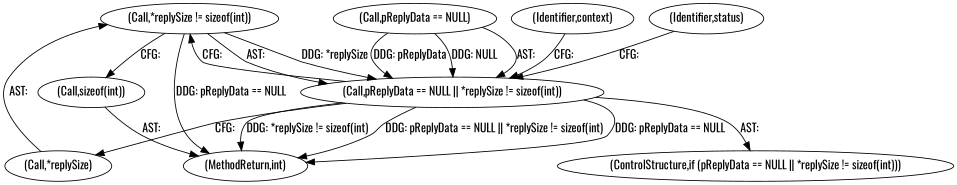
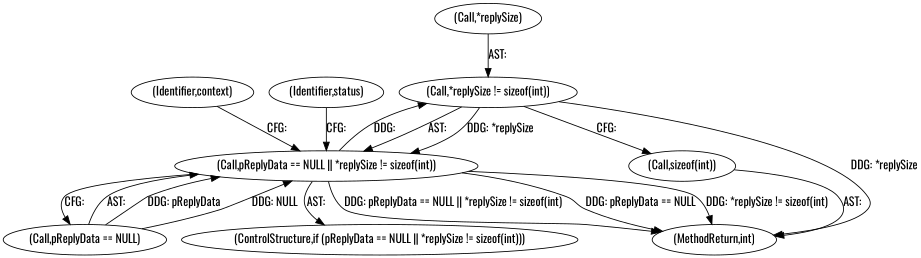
edge "(Call,pReplyData == NULL || *replySize != sizeof(int))" -> "(Call,*replySize != sizeof(int))": label "CFG: " -> "DDG: "
edge "(Call,*replySize != sizeof(int))" -> "(MethodReturn,int)": label "DDG: pReplyData == NULL" -> "DDG: *replySize"
edge "(Call,pReplyData == NULL || *replySize != sizeof(int))" -> "(Call,*replySize)": now "(Call,pReplyData == NULL || *replySize != sizeof(int))" -> "(Call,pReplyData == NULL)"
